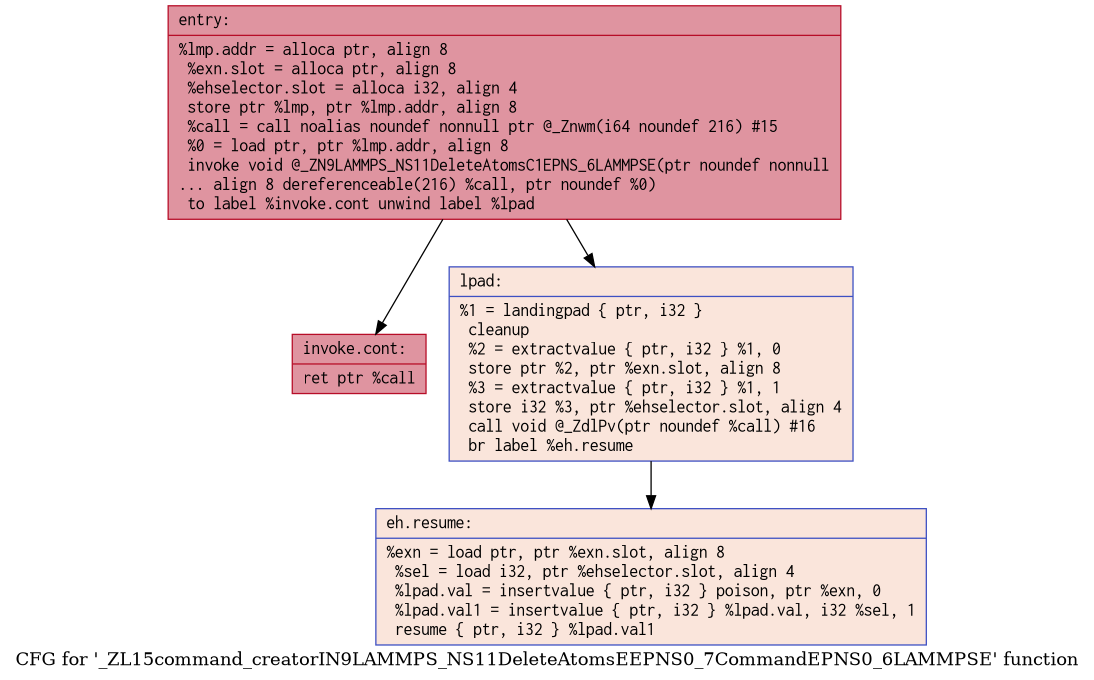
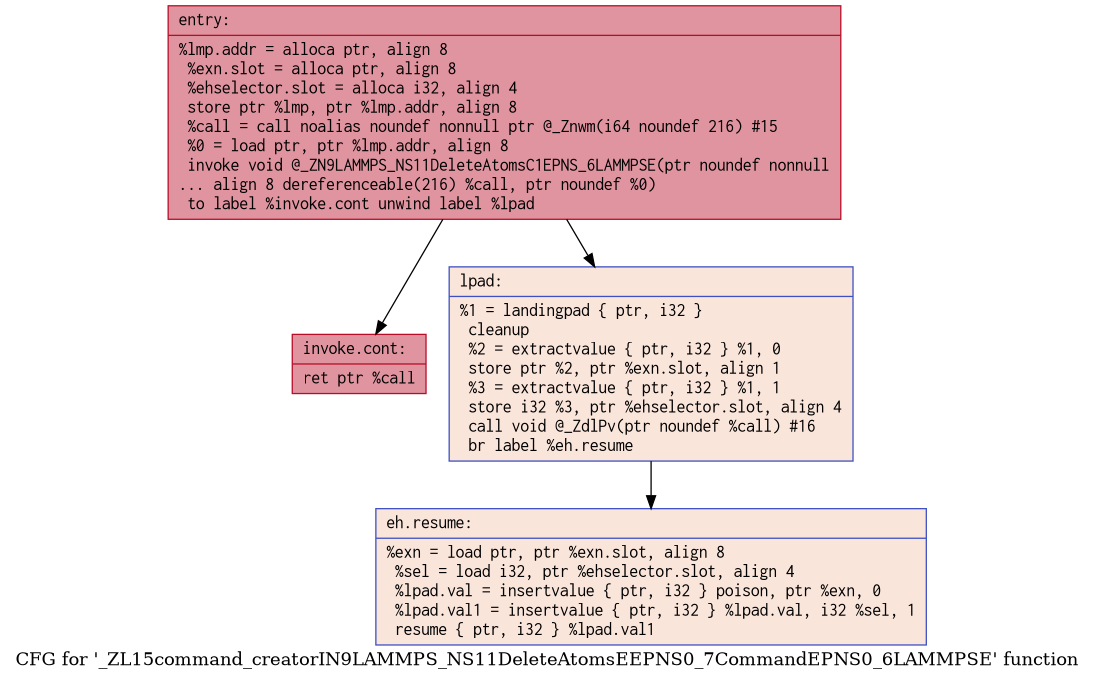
node "lpad:": text "store ptr %2, ptr %exn.slot, align 8" -> "store ptr %2, ptr %exn.slot, align 1"
